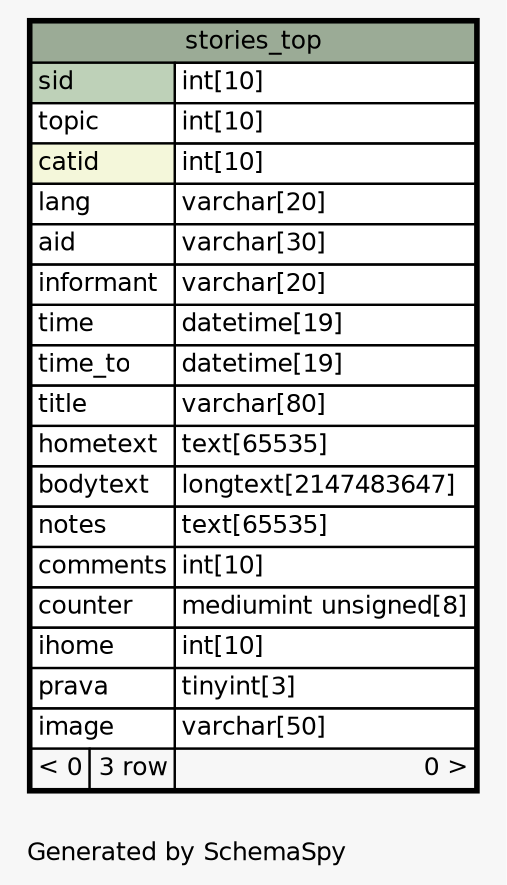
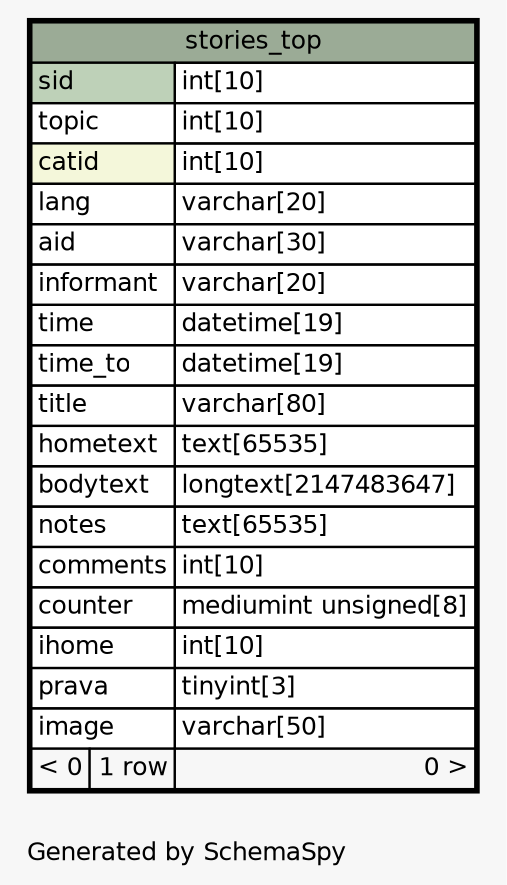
node "stories_top": text "3 row" -> "1 row"
